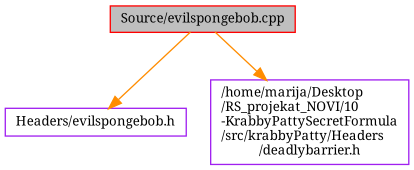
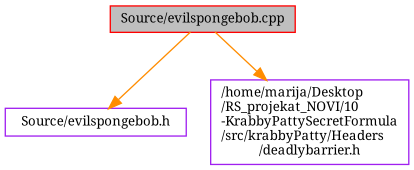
node "Headers/evilspongebob.h": label "Headers/evilspongebob.h" -> "Source/evilspongebob.h"
